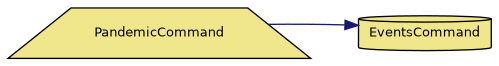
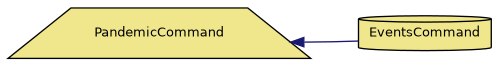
edge "PandemicCommand" -> "EventsCommand": reversed
